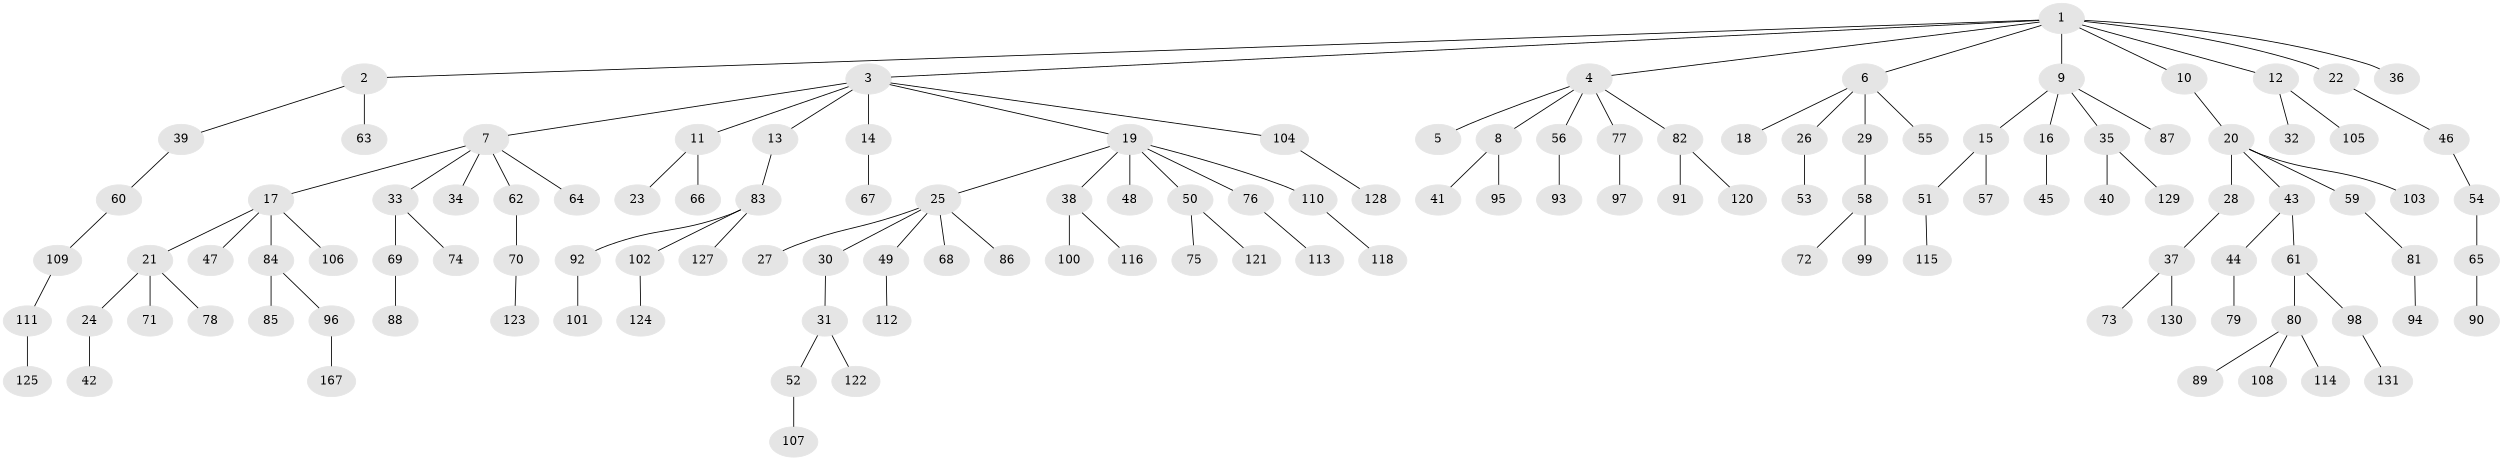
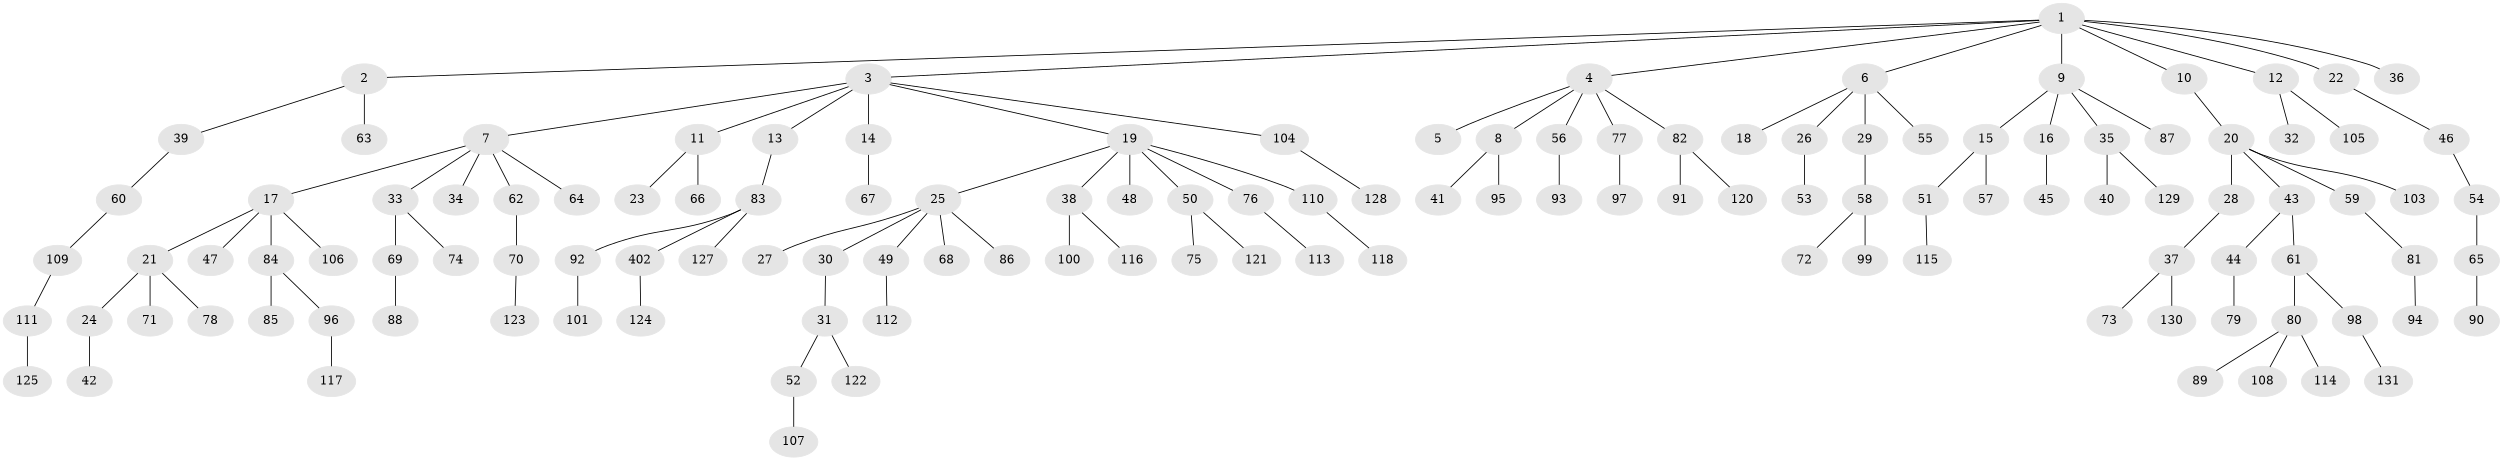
node "102": label "102" -> "402"
node "167": label "167" -> "117"
